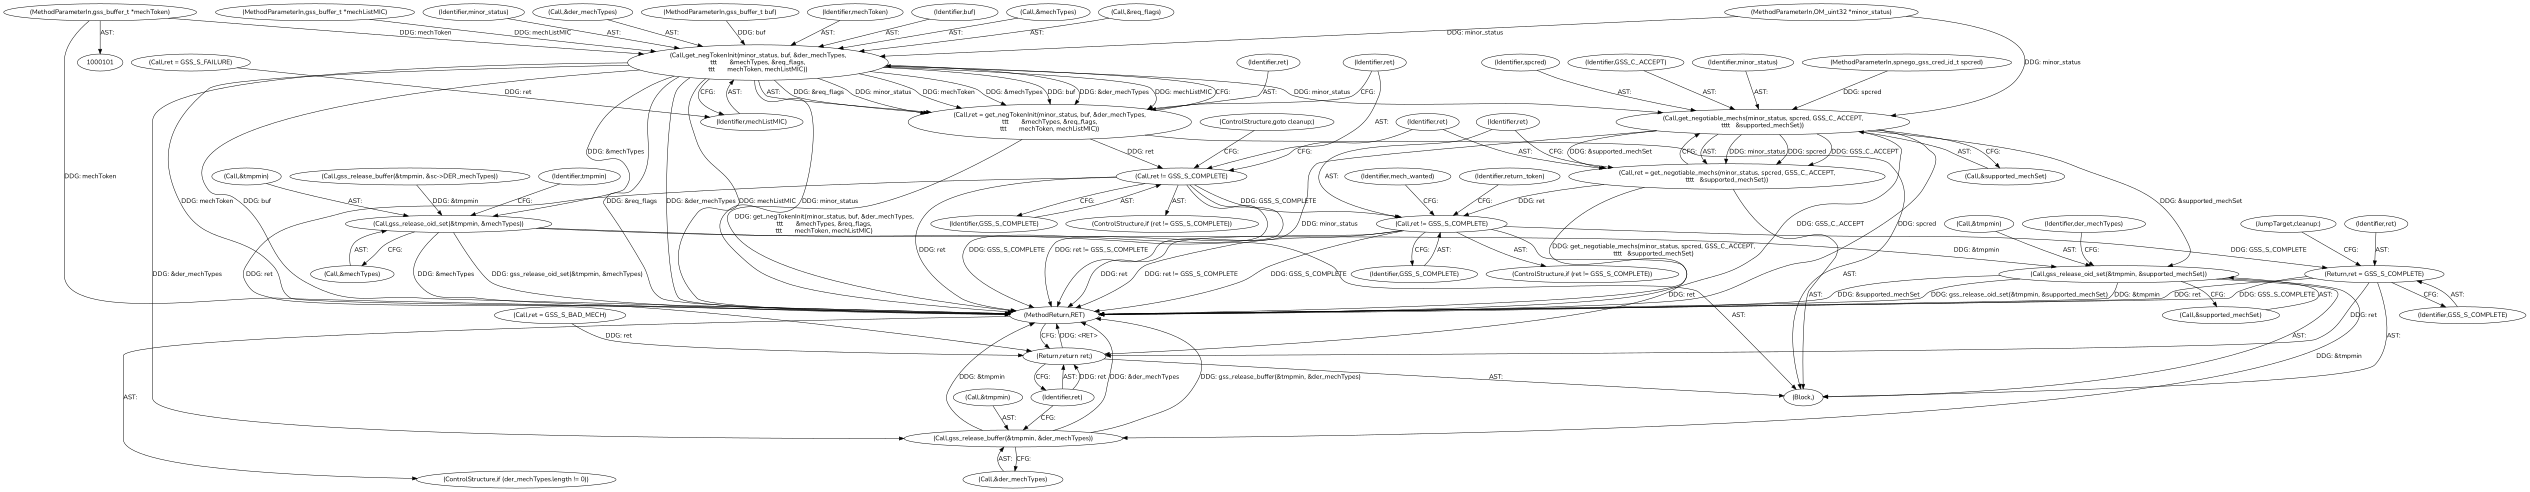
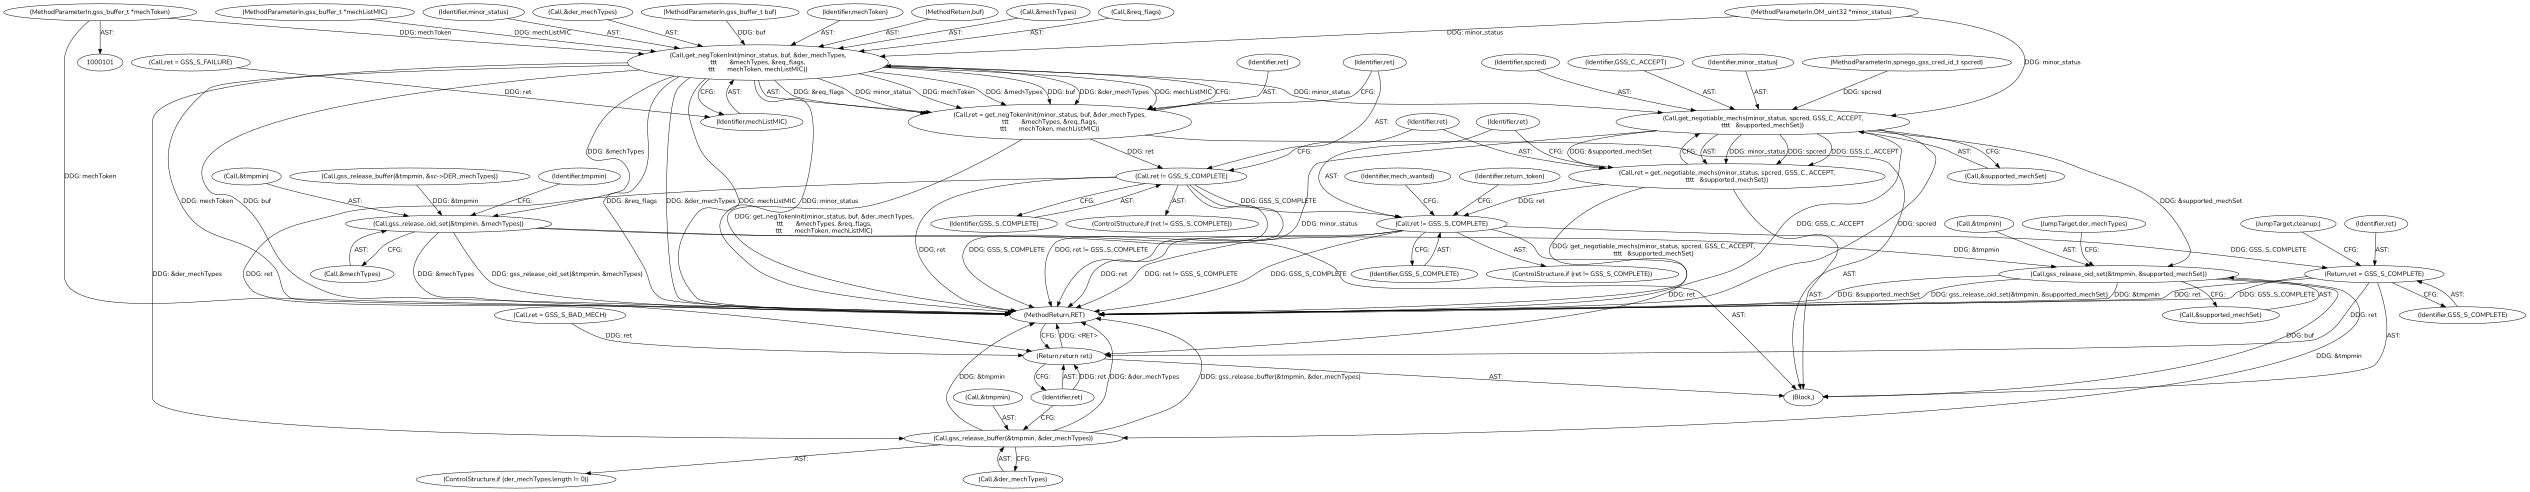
node "(Identifier,buf)": label "(Identifier,buf)" -> "(MethodReturn,buf)"
node "(ControlStructure,goto cleanup;)": removed
node "(Identifier,der_mechTypes)": label "(Identifier,der_mechTypes)" -> "(JumpTarget,der_mechTypes)"
edge "(MethodReturn,RET)" -> "(ControlStructure,if (der_mechTypes.length != 0))": now "(Call,gss_release_buffer(&tmpmin, &der_mechTypes))" -> "(ControlStructure,if (der_mechTypes.length != 0))"
edge "(Call,gss_release_oid_set(&tmpmin, &supported_mechSet))" -> "(Block,)": label "AST: " -> "DDG: buf"
